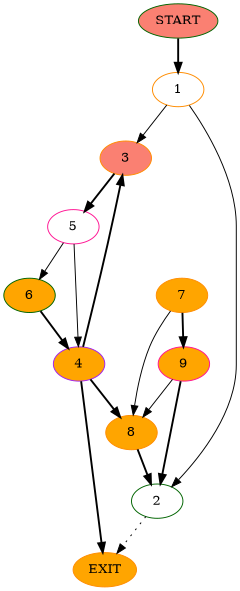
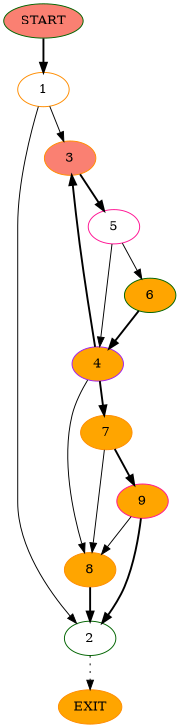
edge "4" -> "8": style bold -> solid
edge "4" -> "EXIT": now "4" -> "7"
